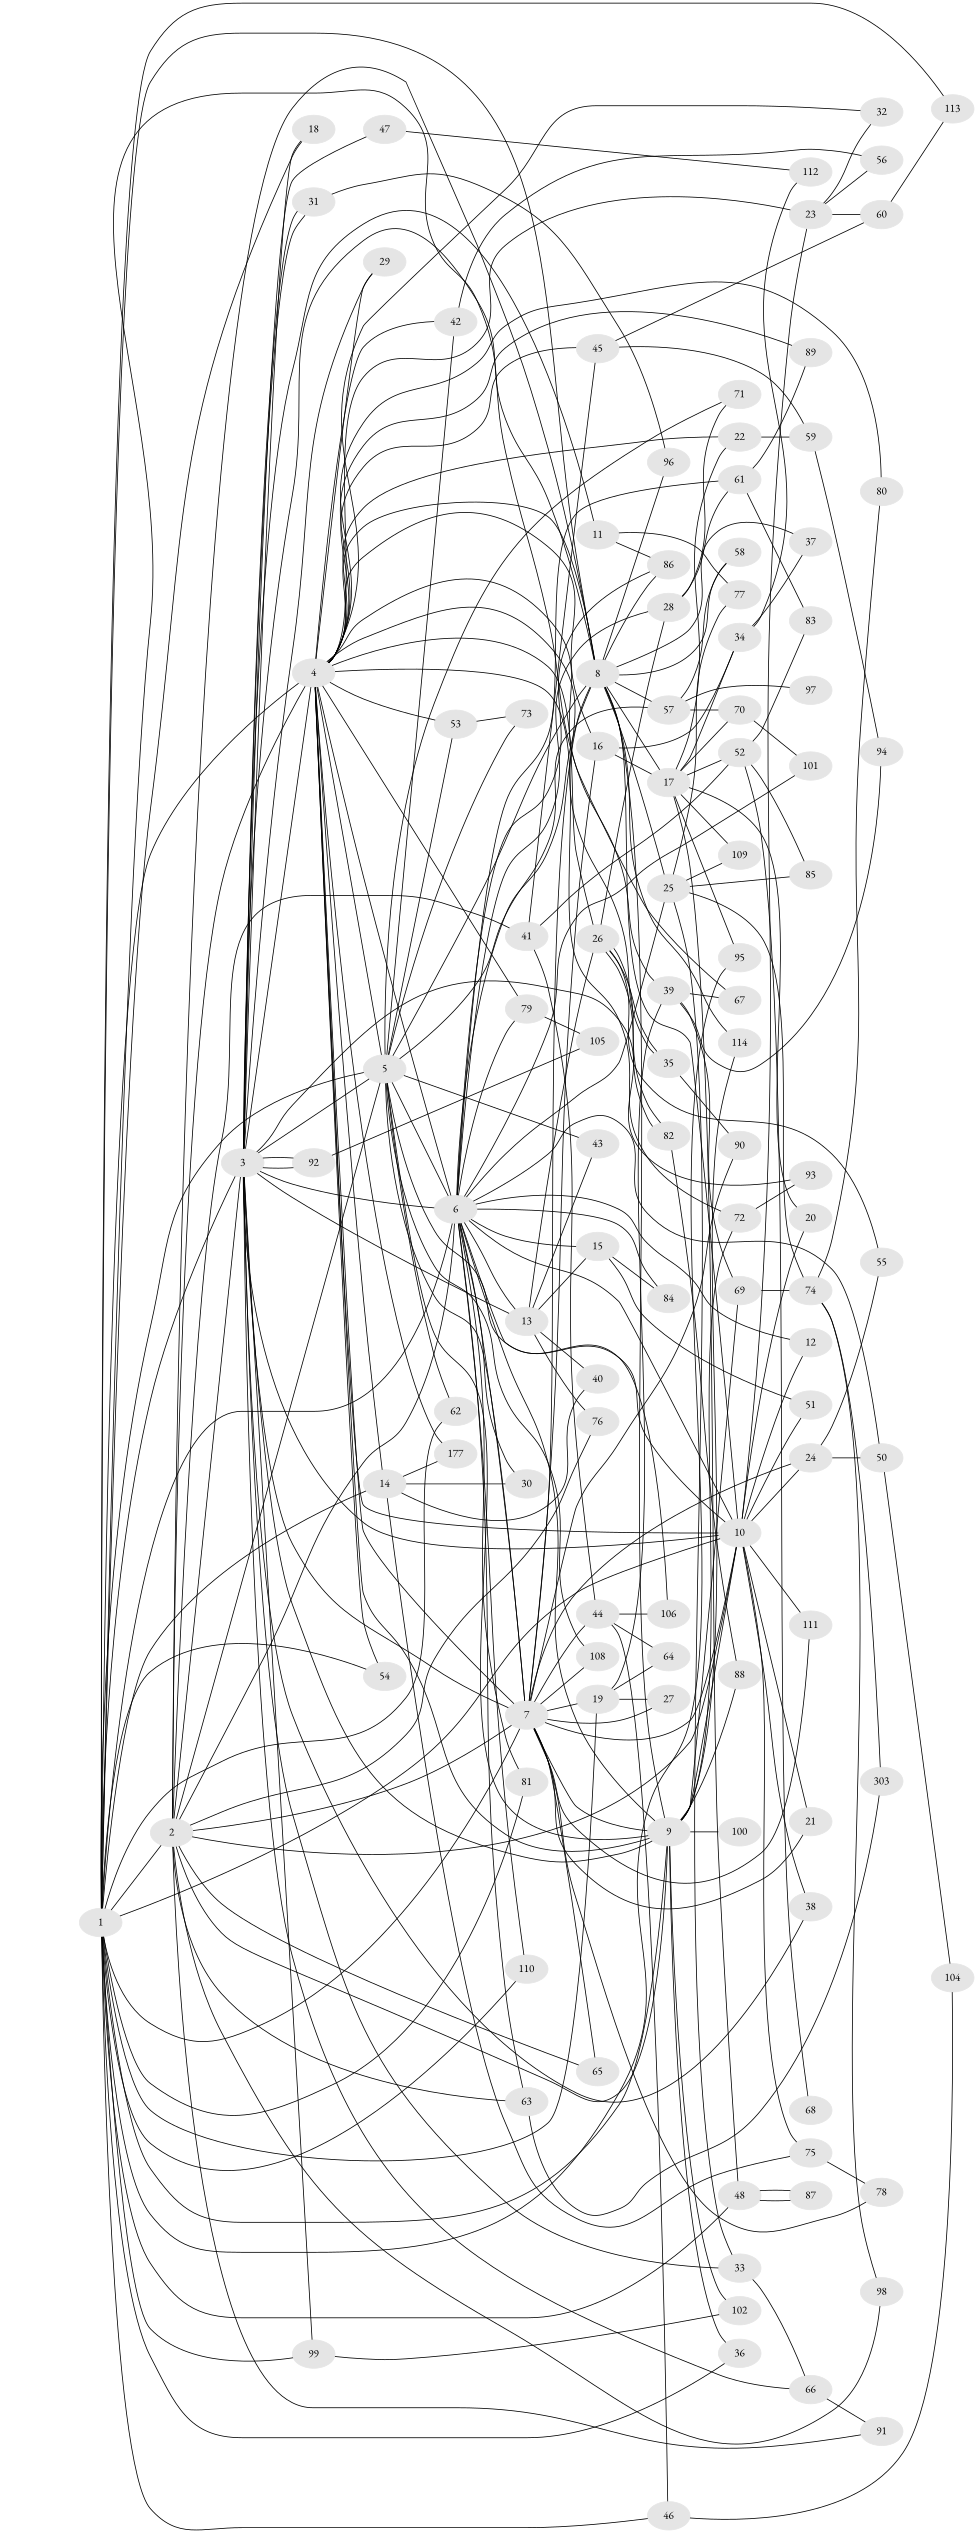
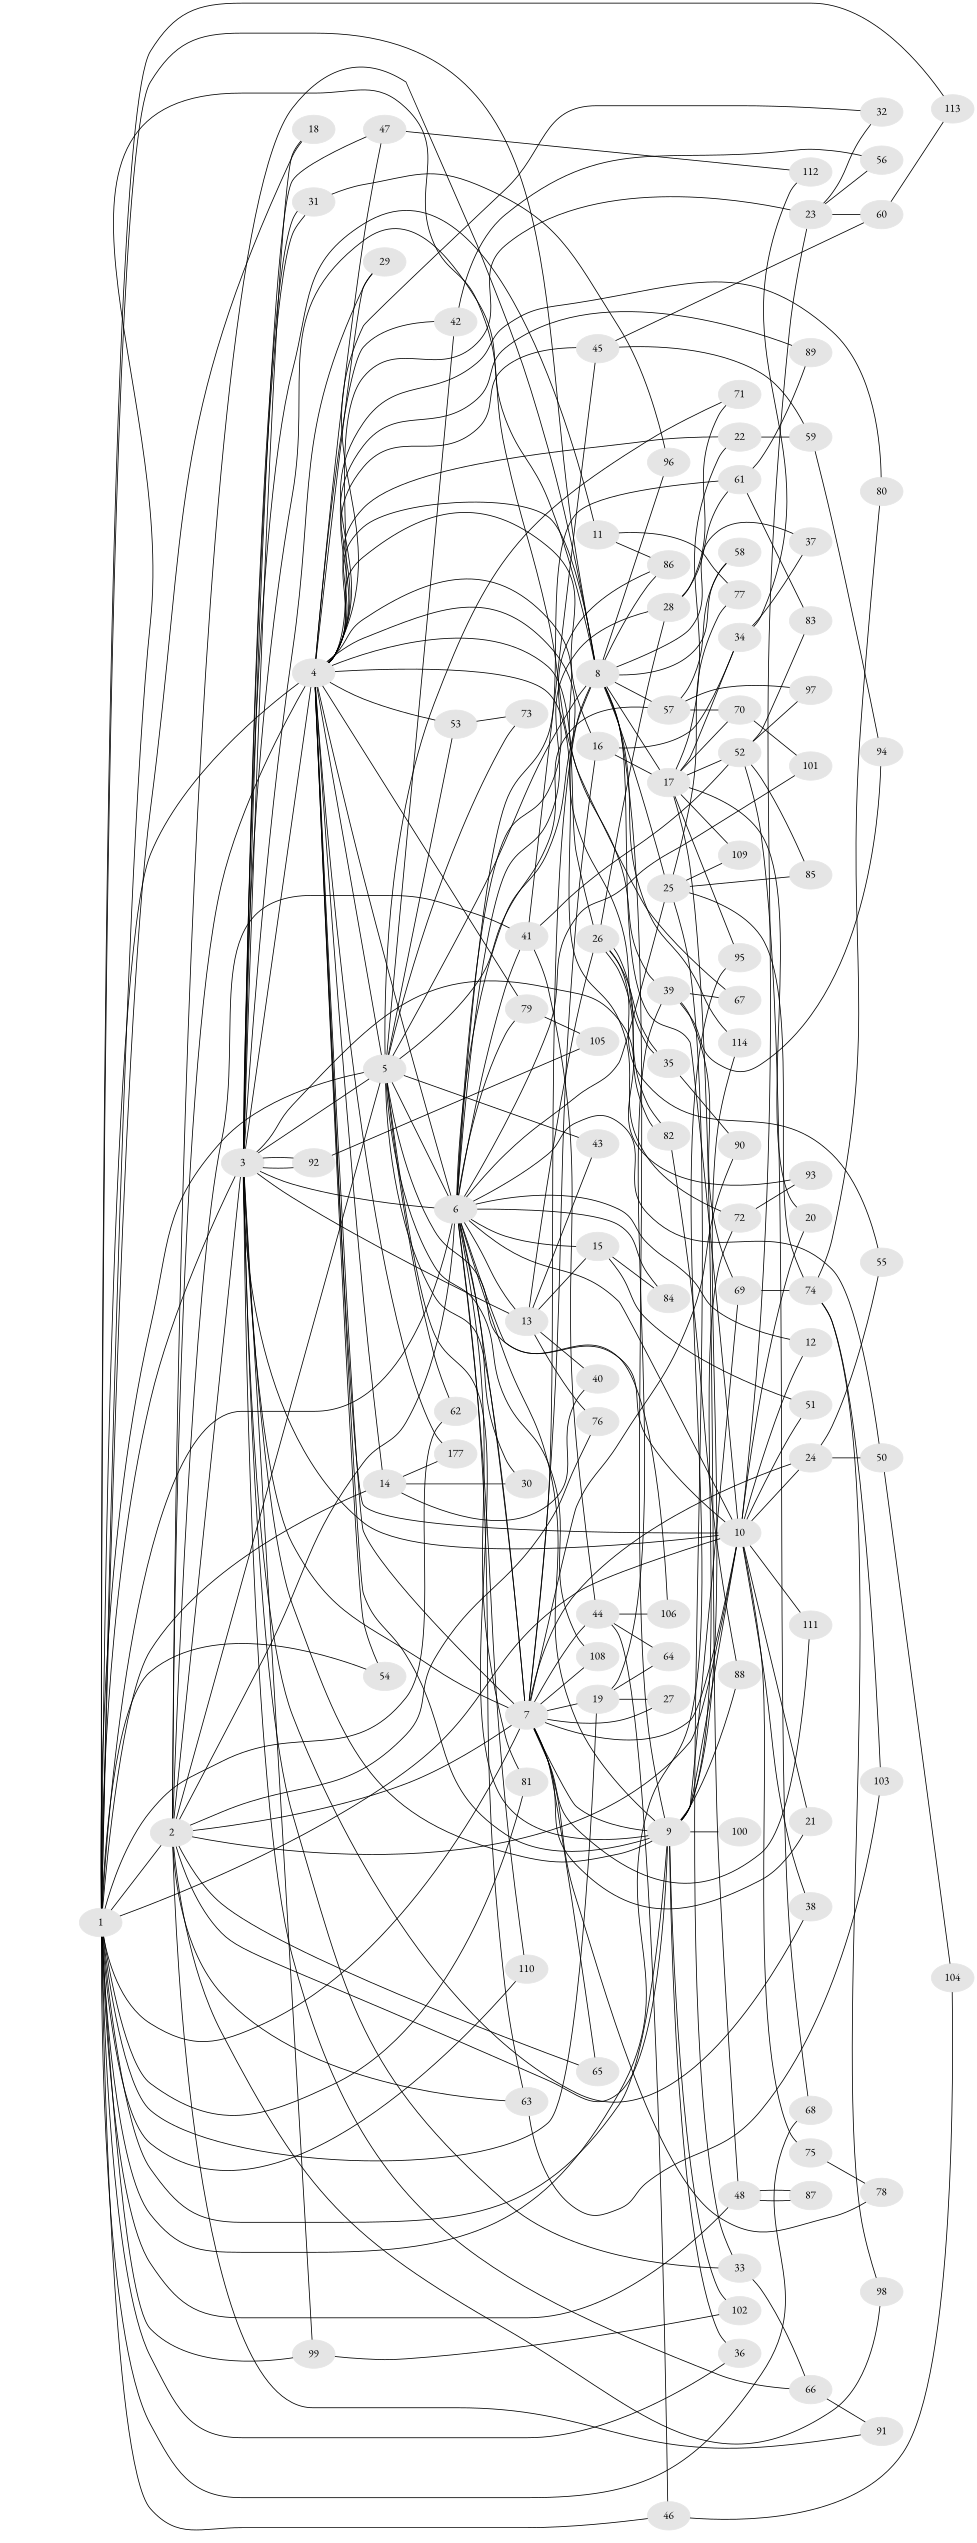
edge "47" -- "4": added
edge "97" -- "52": added
edge "41" -- "6": added
node "303": label "303" -> "103"
edge "14" -- "75": removed
edge "1" -- "68": added
